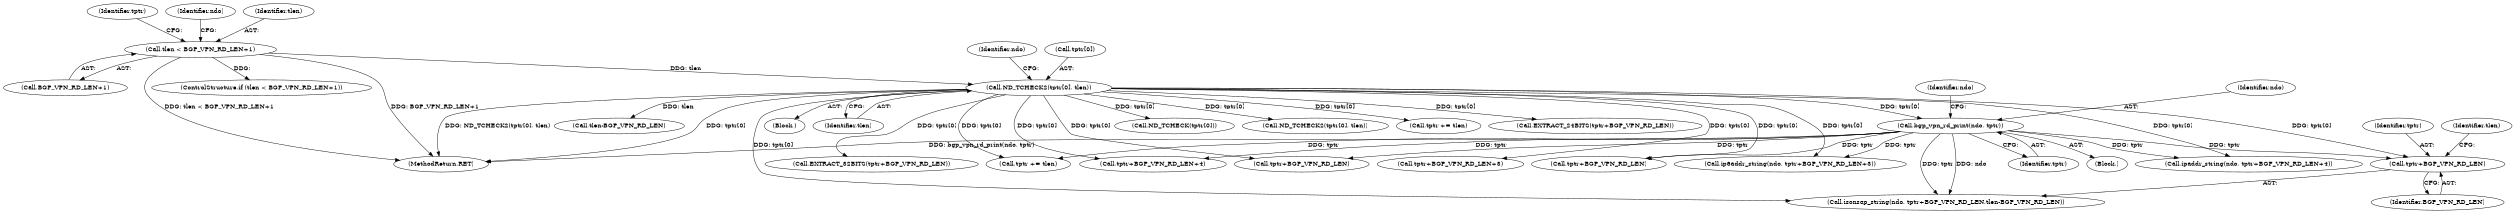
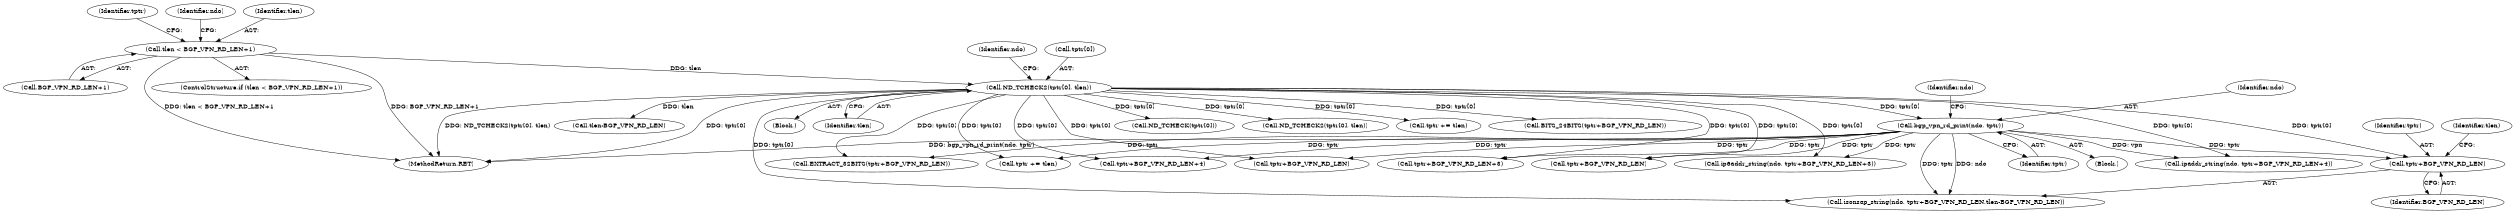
edge "(Call,tlen < BGP_VPN_RD_LEN+1)" -> "(ControlStructure,if (tlen < BGP_VPN_RD_LEN+1))": label "DDG: " -> "AST: "
node "(Call,EXTRACT_24BITS(tptr+BGP_VPN_RD_LEN))": label "(Call,EXTRACT_24BITS(tptr+BGP_VPN_RD_LEN))" -> "(Call,BITS_24BITS(tptr+BGP_VPN_RD_LEN))"
edge "(Call,bgp_vpn_rd_print(ndo, tptr))" -> "(Call,EXTRACT_32BITS(tptr+BGP_VPN_RD_LEN))": added, label "DDG: tptr"
edge "(Call,bgp_vpn_rd_print(ndo, tptr))" -> "(Call,ipaddr_string(ndo, tptr+BGP_VPN_RD_LEN+4))": label "DDG: tptr" -> "DDG: vpn"
edge "(Call,bgp_vpn_rd_print(ndo, tptr))" -> "(Call,tptr+BGP_VPN_RD_LEN+3)": added, label "DDG: tptr"
